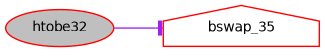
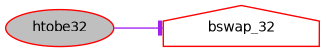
node "bswap_35": label "bswap_35" -> "bswap_32"
